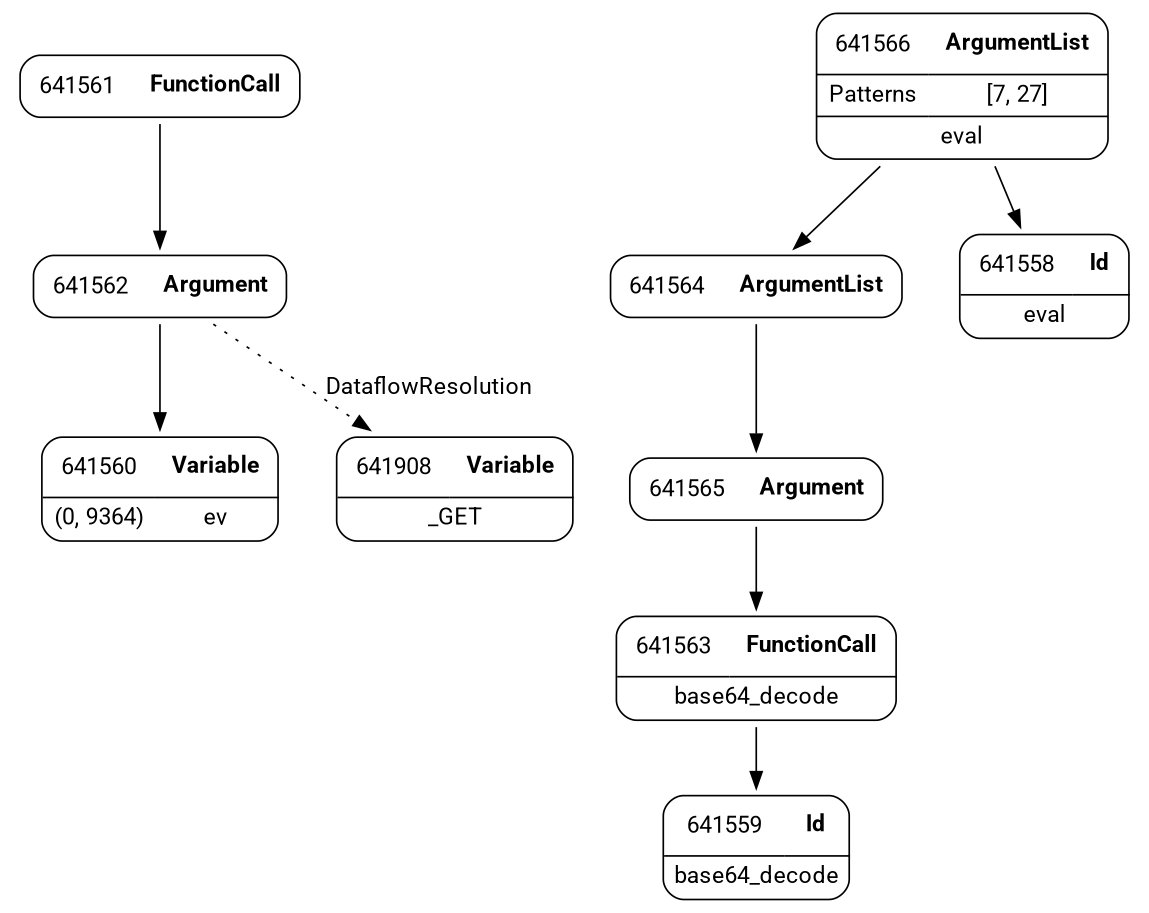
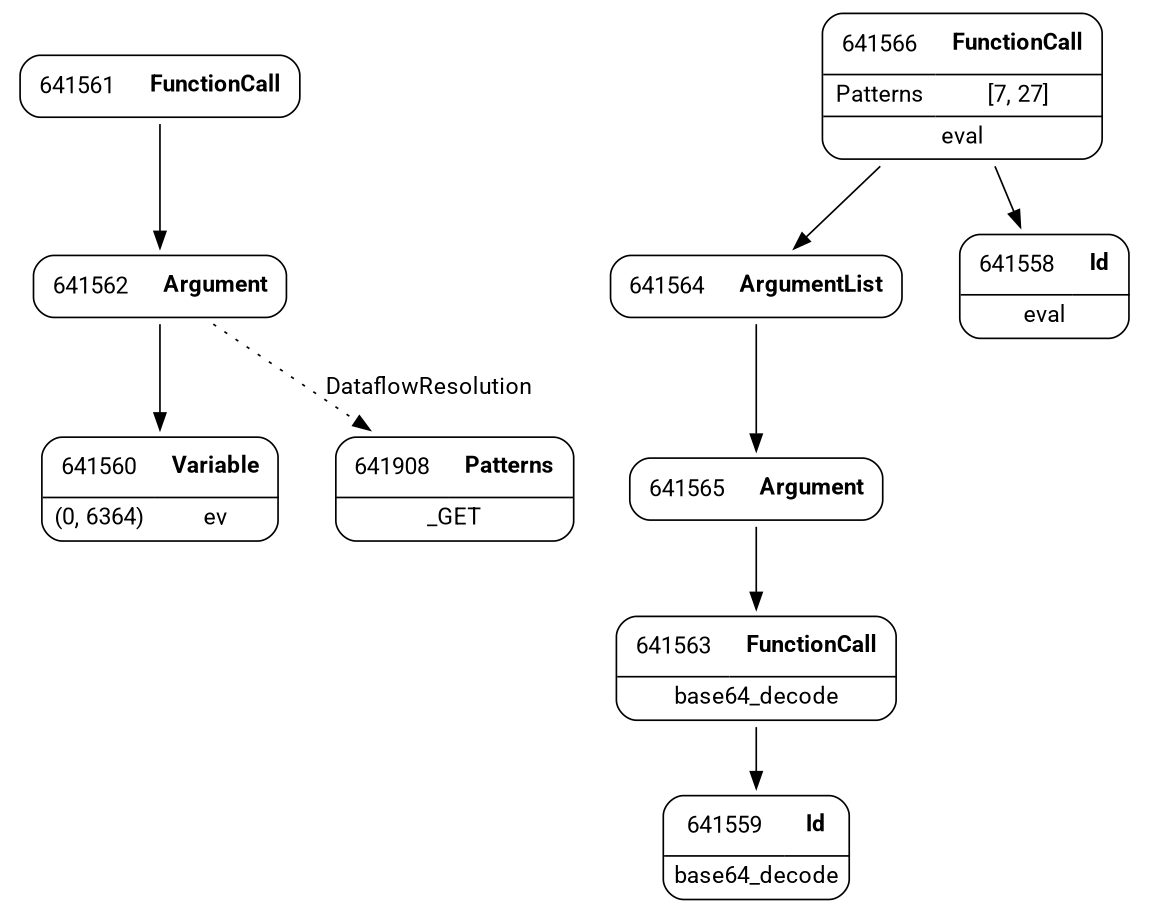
node "641566": text "ArgumentList" -> "FunctionCall"
node "641908": text "Variable" -> "Patterns"
node "641560": text "(0, 9364)" -> "(0, 6364)"
